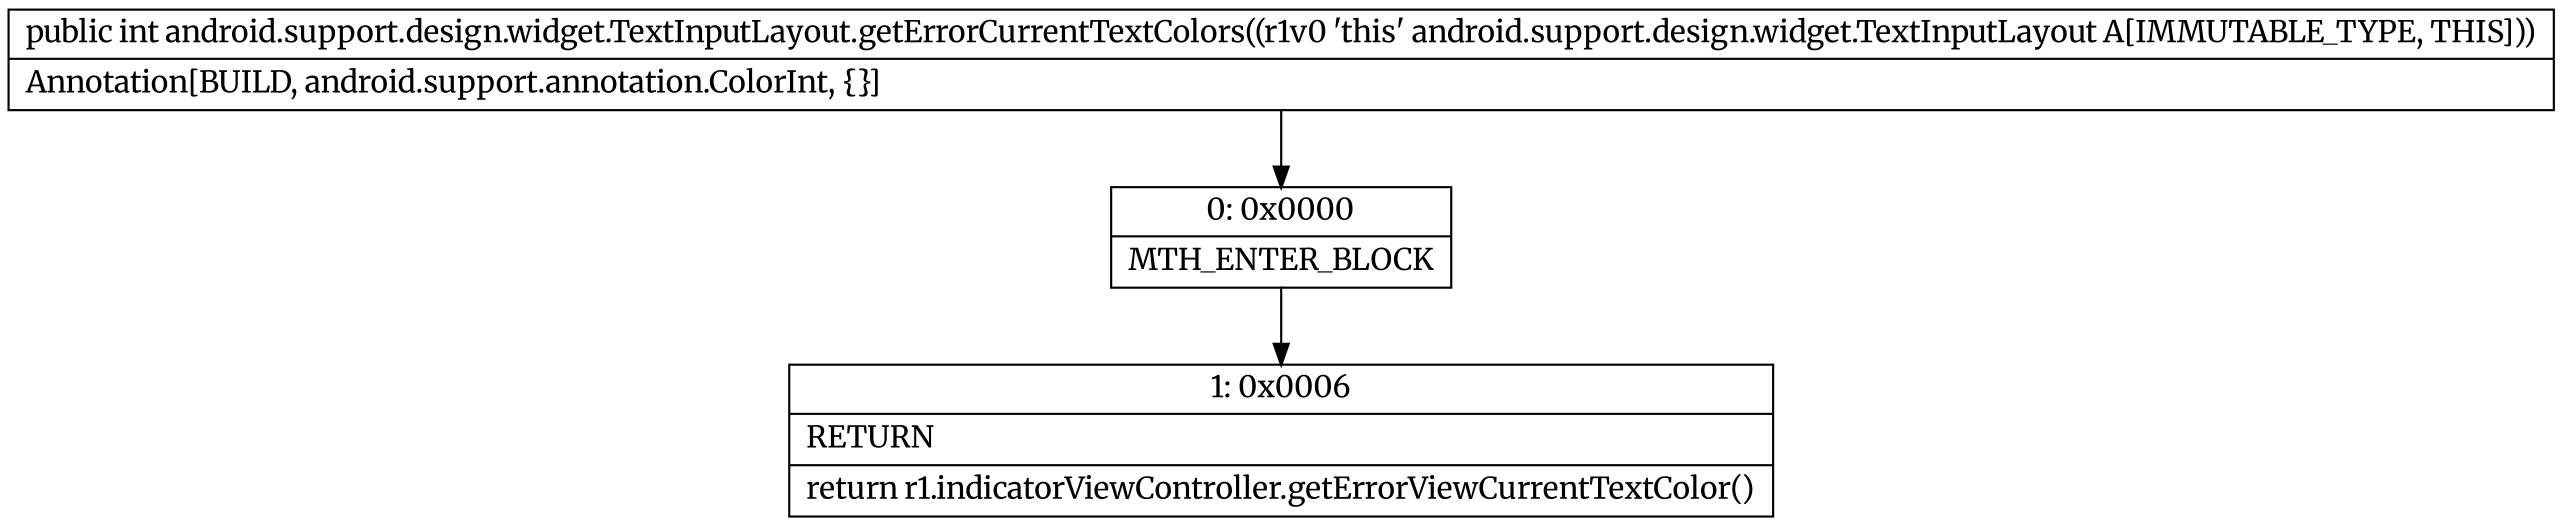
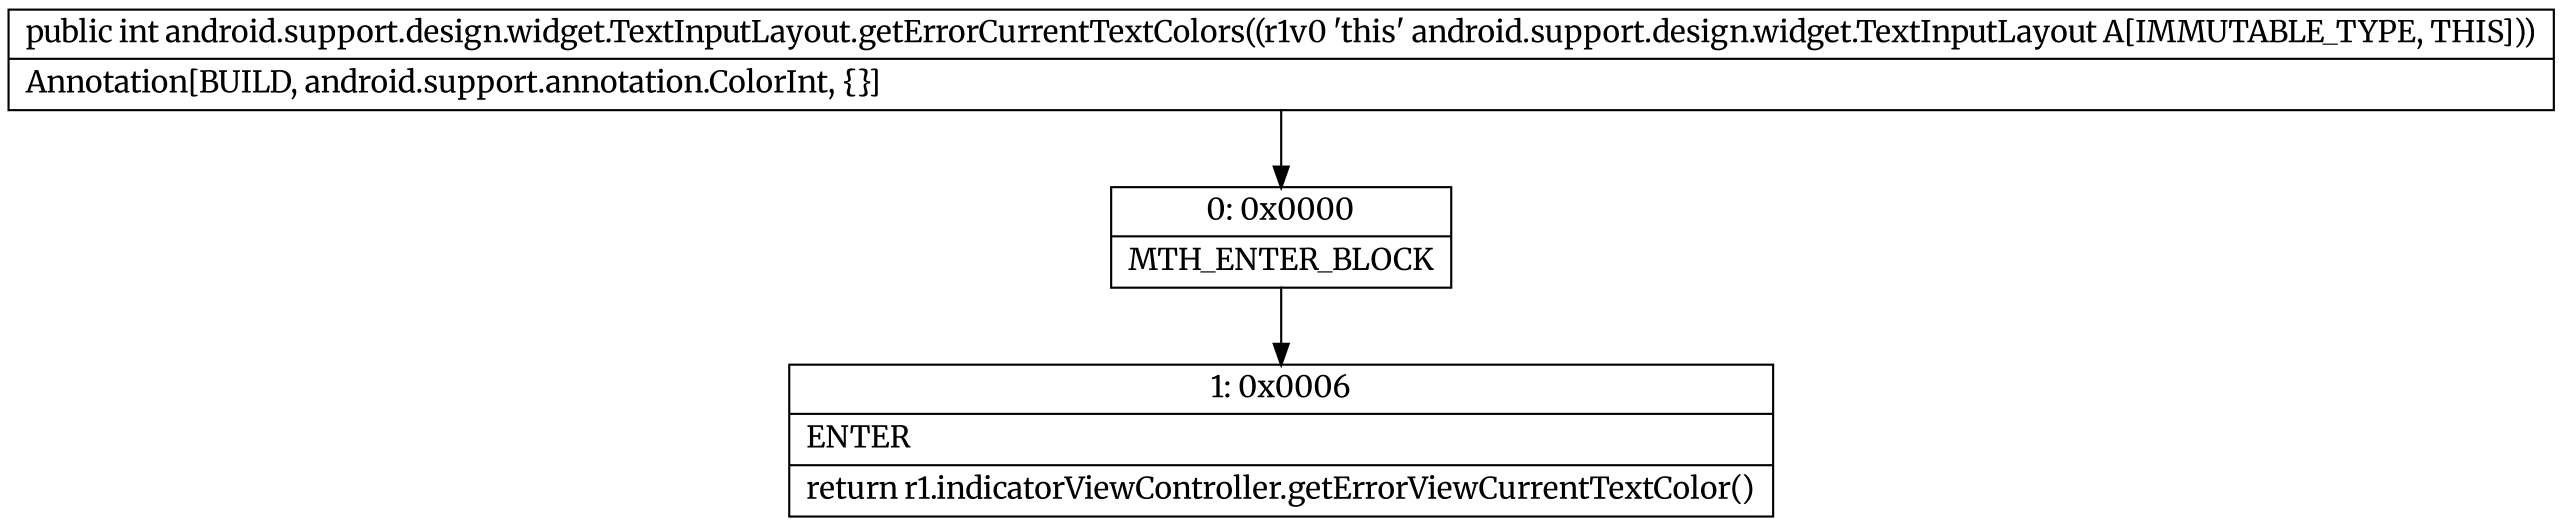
node "1: 0x0006": text "RETURN" -> "ENTER"
